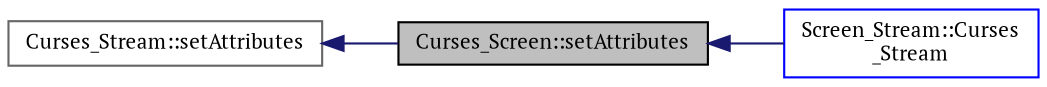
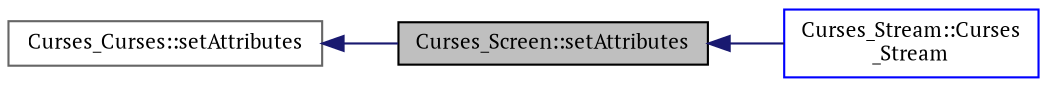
node "Curses_Stream::setAttributes": label "Curses_Stream::setAttributes" -> "Curses_Curses::setAttributes"
node "Screen_Stream::Curses _Stream": label "Screen_Stream::Curses _Stream" -> "Curses_Stream::Curses _Stream"
